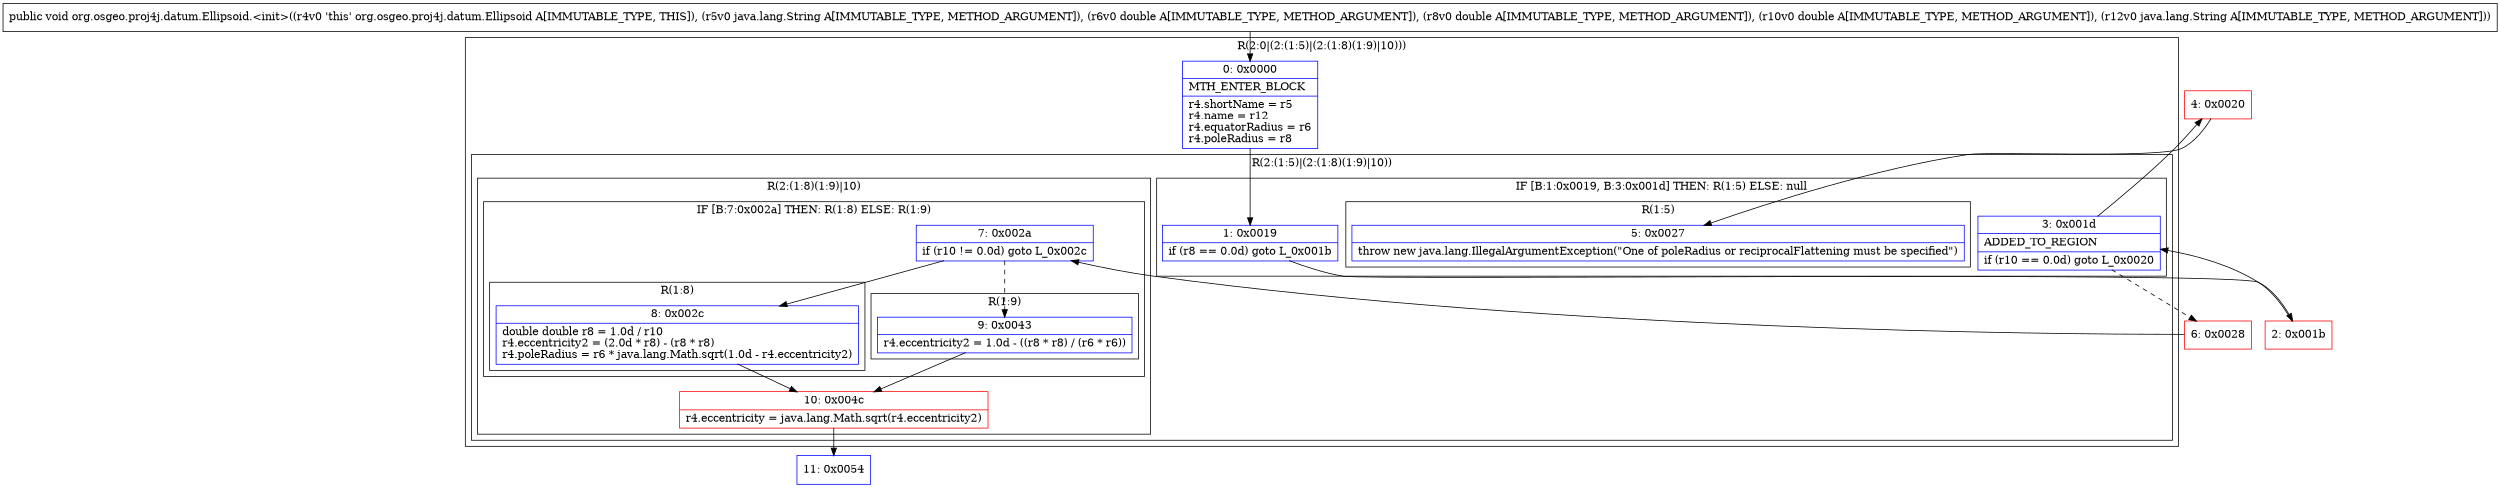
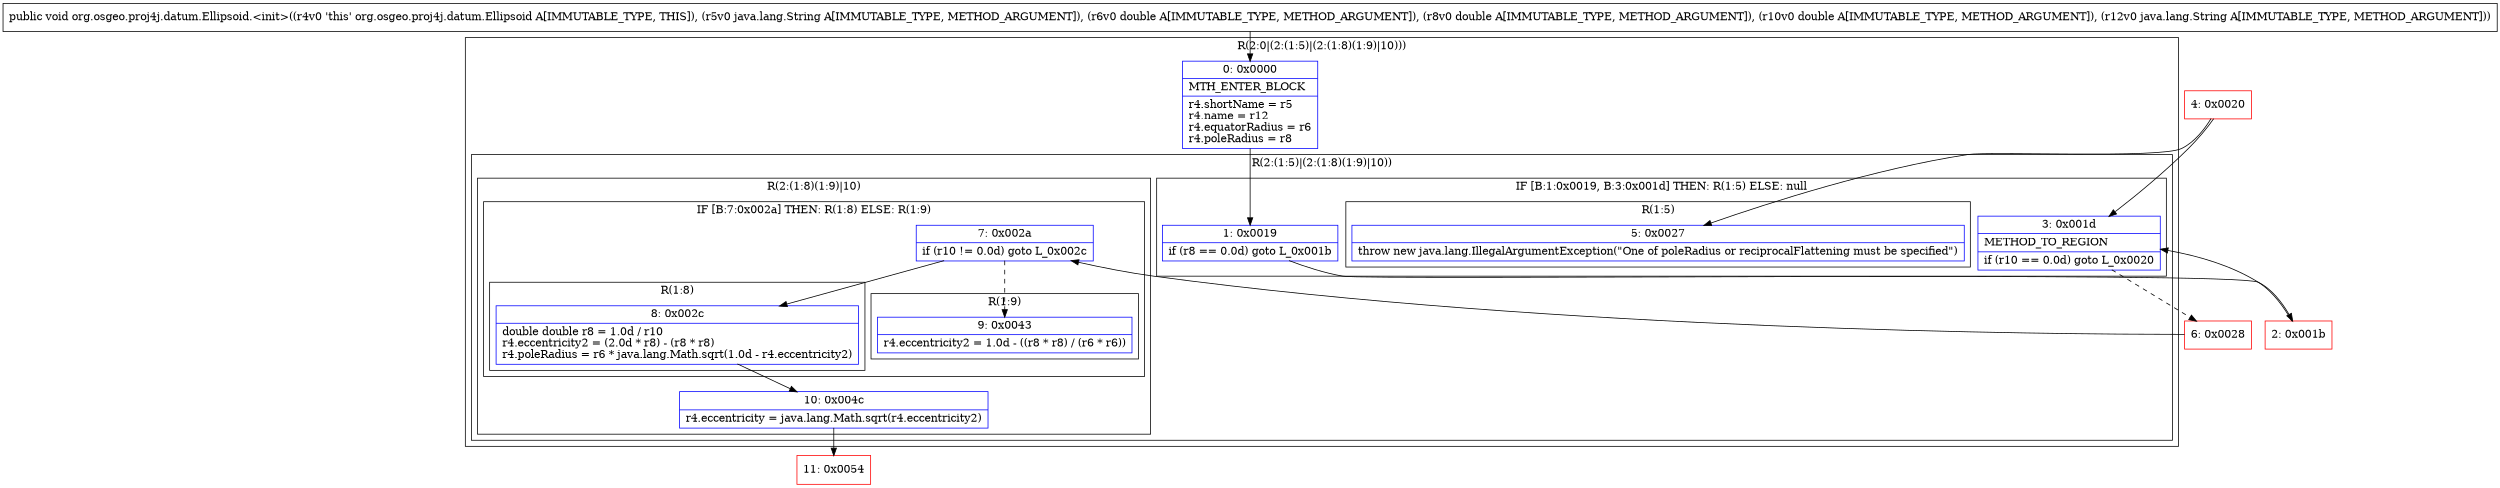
edge "3: 0x001d" -> "4: 0x0020": reversed
node "3: 0x001d": text "ADDED_TO_REGION" -> "METHOD_TO_REGION"
edge "9: 0x0043" -> "10: 0x004c": removed
node "10: 0x004c": color red -> blue
node "11: 0x0054": color blue -> red
